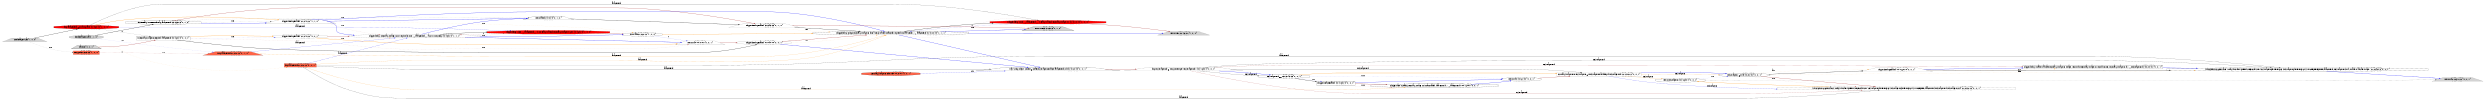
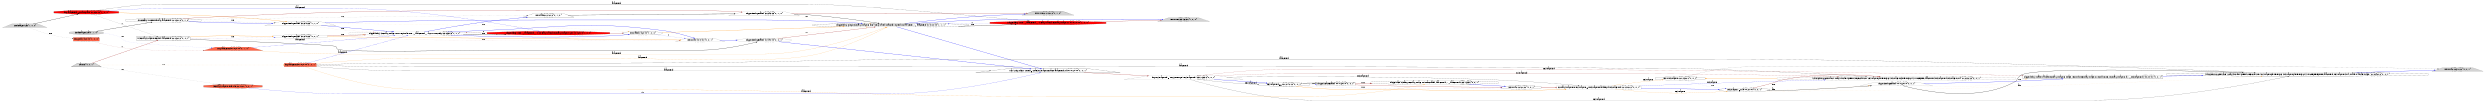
edge "s_logger.isDebugEnabled()@@@4@@@['1', '1', '0']" -> "return false@@@7@@@['0', '1', '0']": removed
edge "return null@@@7@@@['0', '0', '1']" -> "s_logger.isDebugEnabled()@@@9@@@['0', '0', '1']": color brown -> blue
edge "startNew['0', '0', '1']" -> "SecondaryStorageVm.Role role@@@2@@@['0', '0', '1']": added, label "true"
edge "s_logger.isTraceEnabled()@@@15@@@['0', '0', '1']" -> "return null@@@18@@@['0', '0', '1']": color blue -> brown
